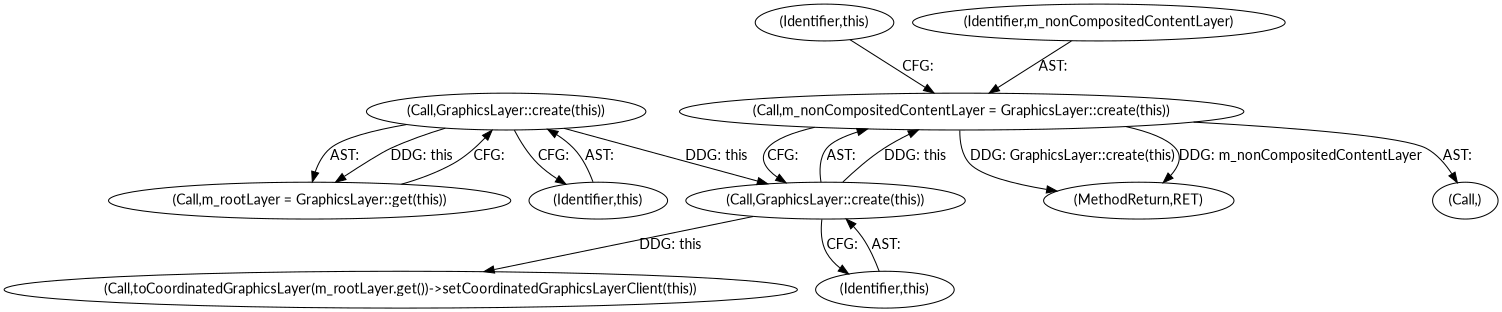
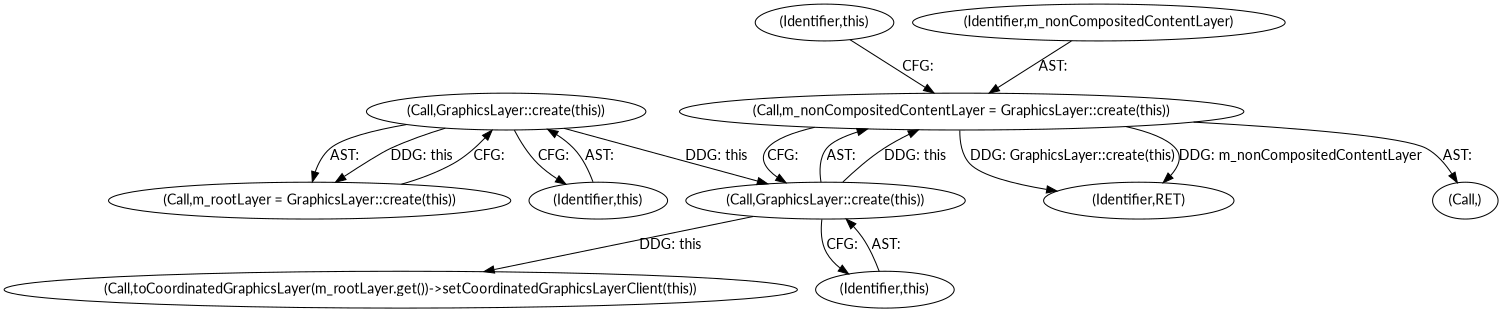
node "(Call,m_rootLayer = GraphicsLayer::get(this))": label "(Call,m_rootLayer = GraphicsLayer::get(this))" -> "(Call,m_rootLayer = GraphicsLayer::create(this))"
node "(MethodReturn,RET)": label "(MethodReturn,RET)" -> "(Identifier,RET)"
